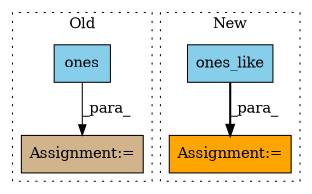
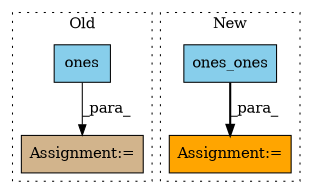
node "ones_like": label "ones_like" -> "ones_ones"
